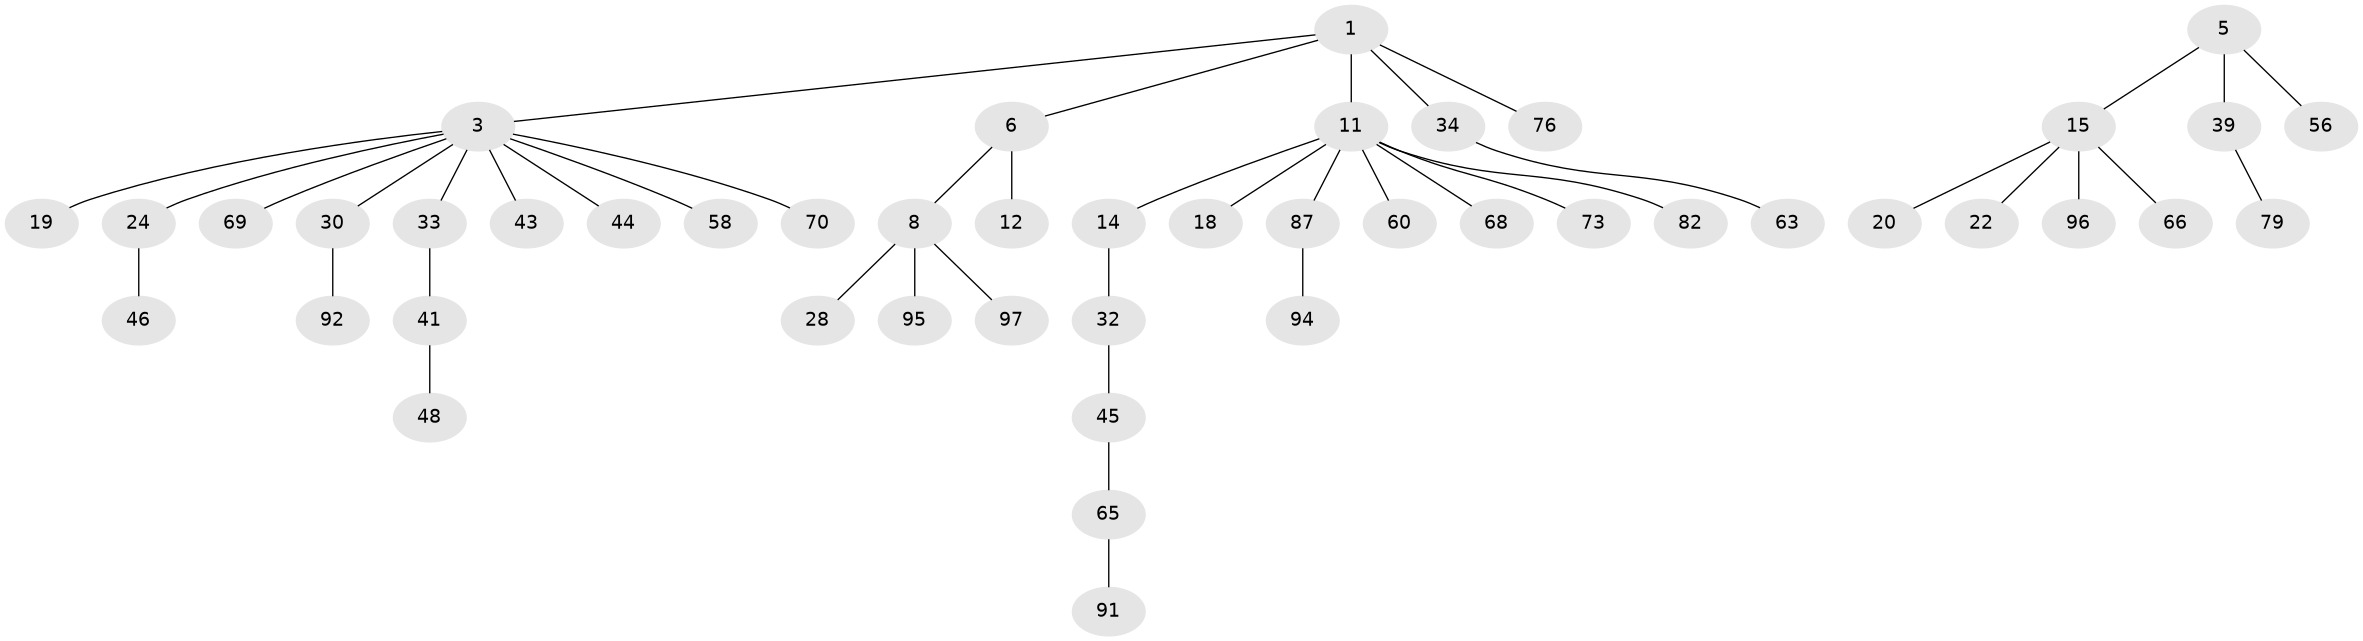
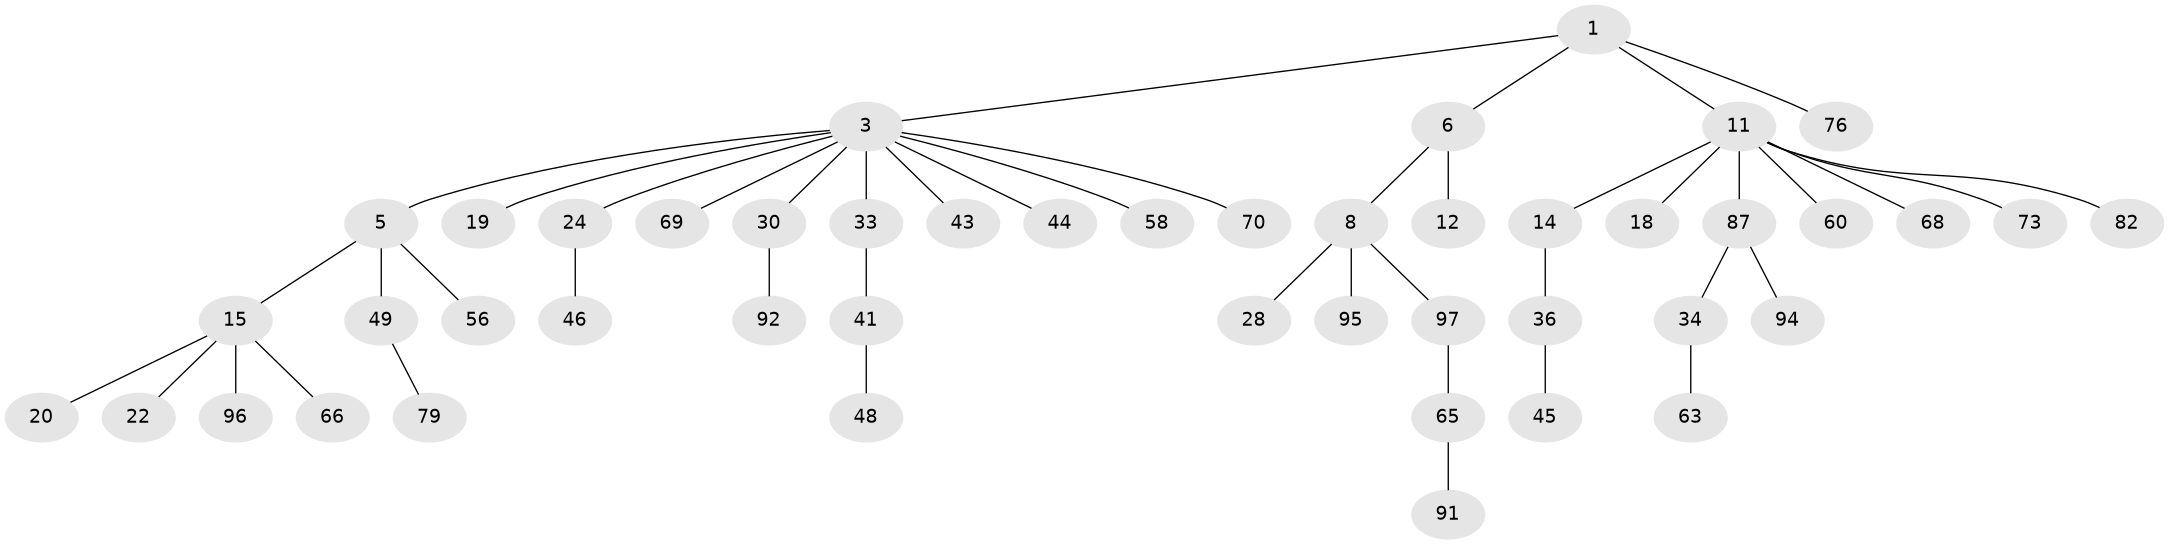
edge "1" -- "34": now "87" -- "34"
node "39": label "39" -> "49"
edge "3" -- "5": added
node "32": label "32" -> "36"
edge "45" -- "65": now "97" -- "65"
